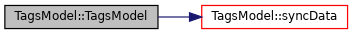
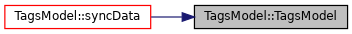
edge "TagsModel::TagsModel" -> "TagsModel::syncData": reversed
